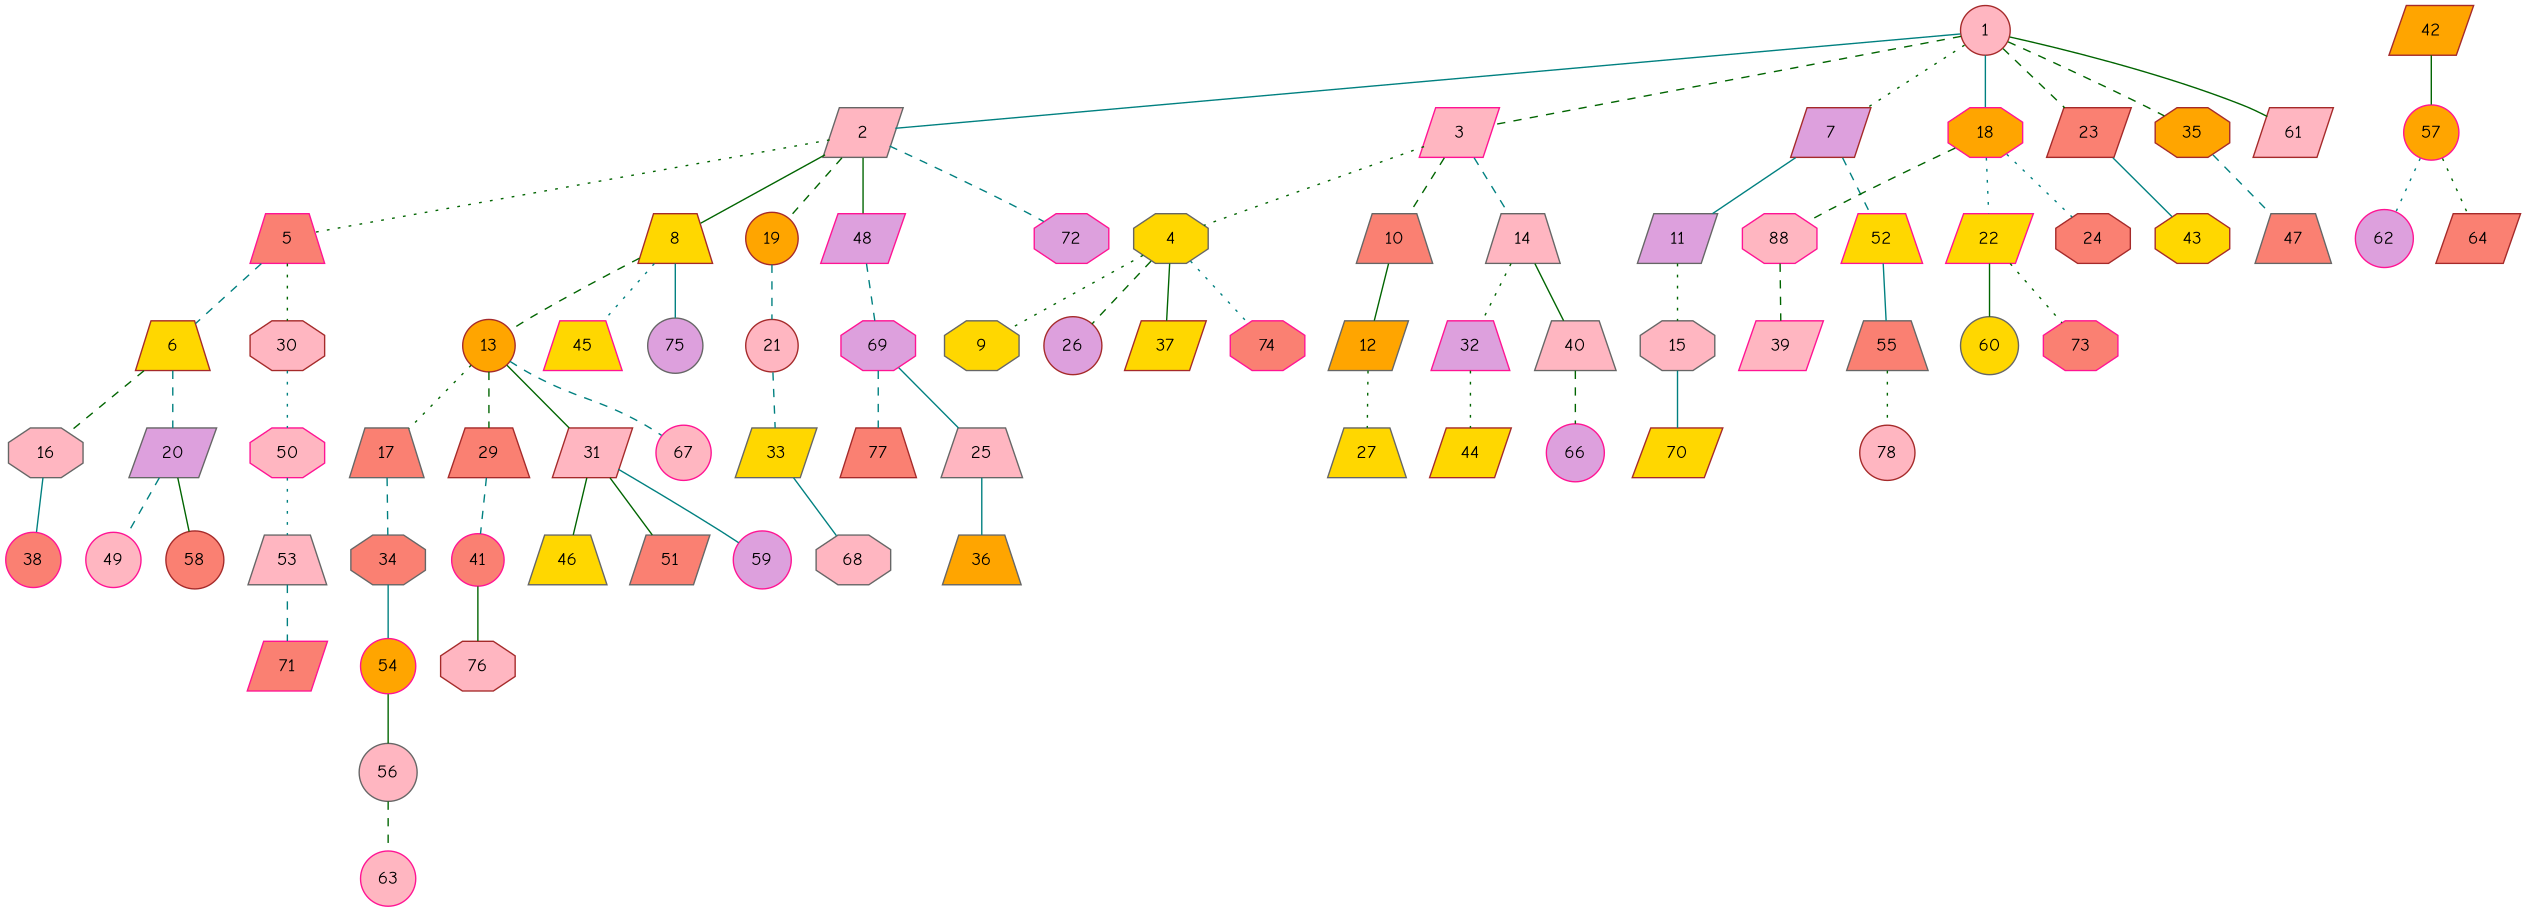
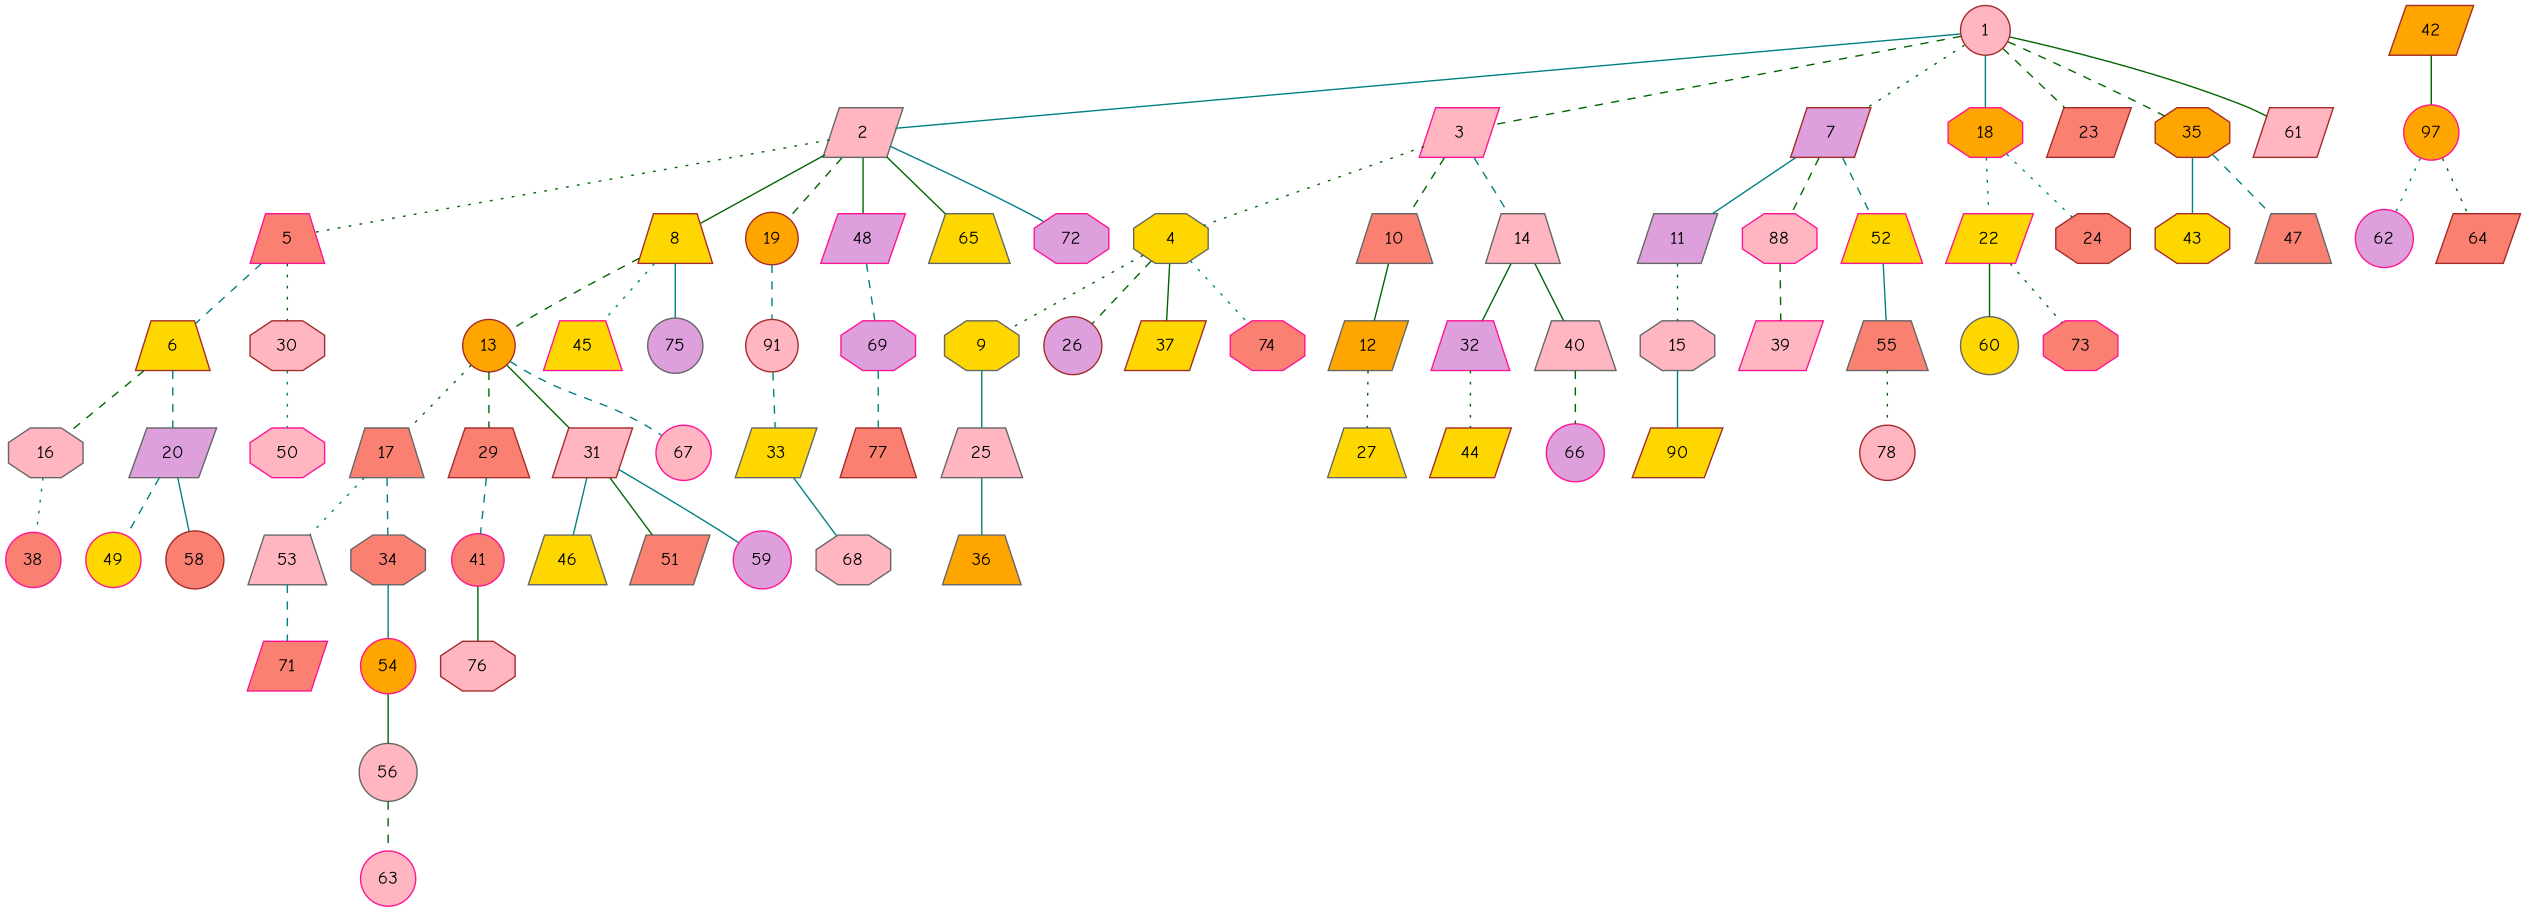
node "57": label "57" -> "97"
edge "2" -- "72": style dashed -> solid
edge "18" -- "88": now "7" -- "88"
edge "23" -- "43": now "35" -- "43"
node "65": added
edge "14" -- "32": style dotted -> solid
node "21": label "21" -> "91"
edge "69" -- "25": now "9" -- "25"
node "70": label "70" -> "90"
edge "16" -- "38": style solid -> dotted
edge "20" -- "58": color darkgreen -> teal
edge "50" -- "53": now "17" -- "53"
edge "31" -- "46": color darkgreen -> teal
node "49": fillcolor lightpink -> gold
